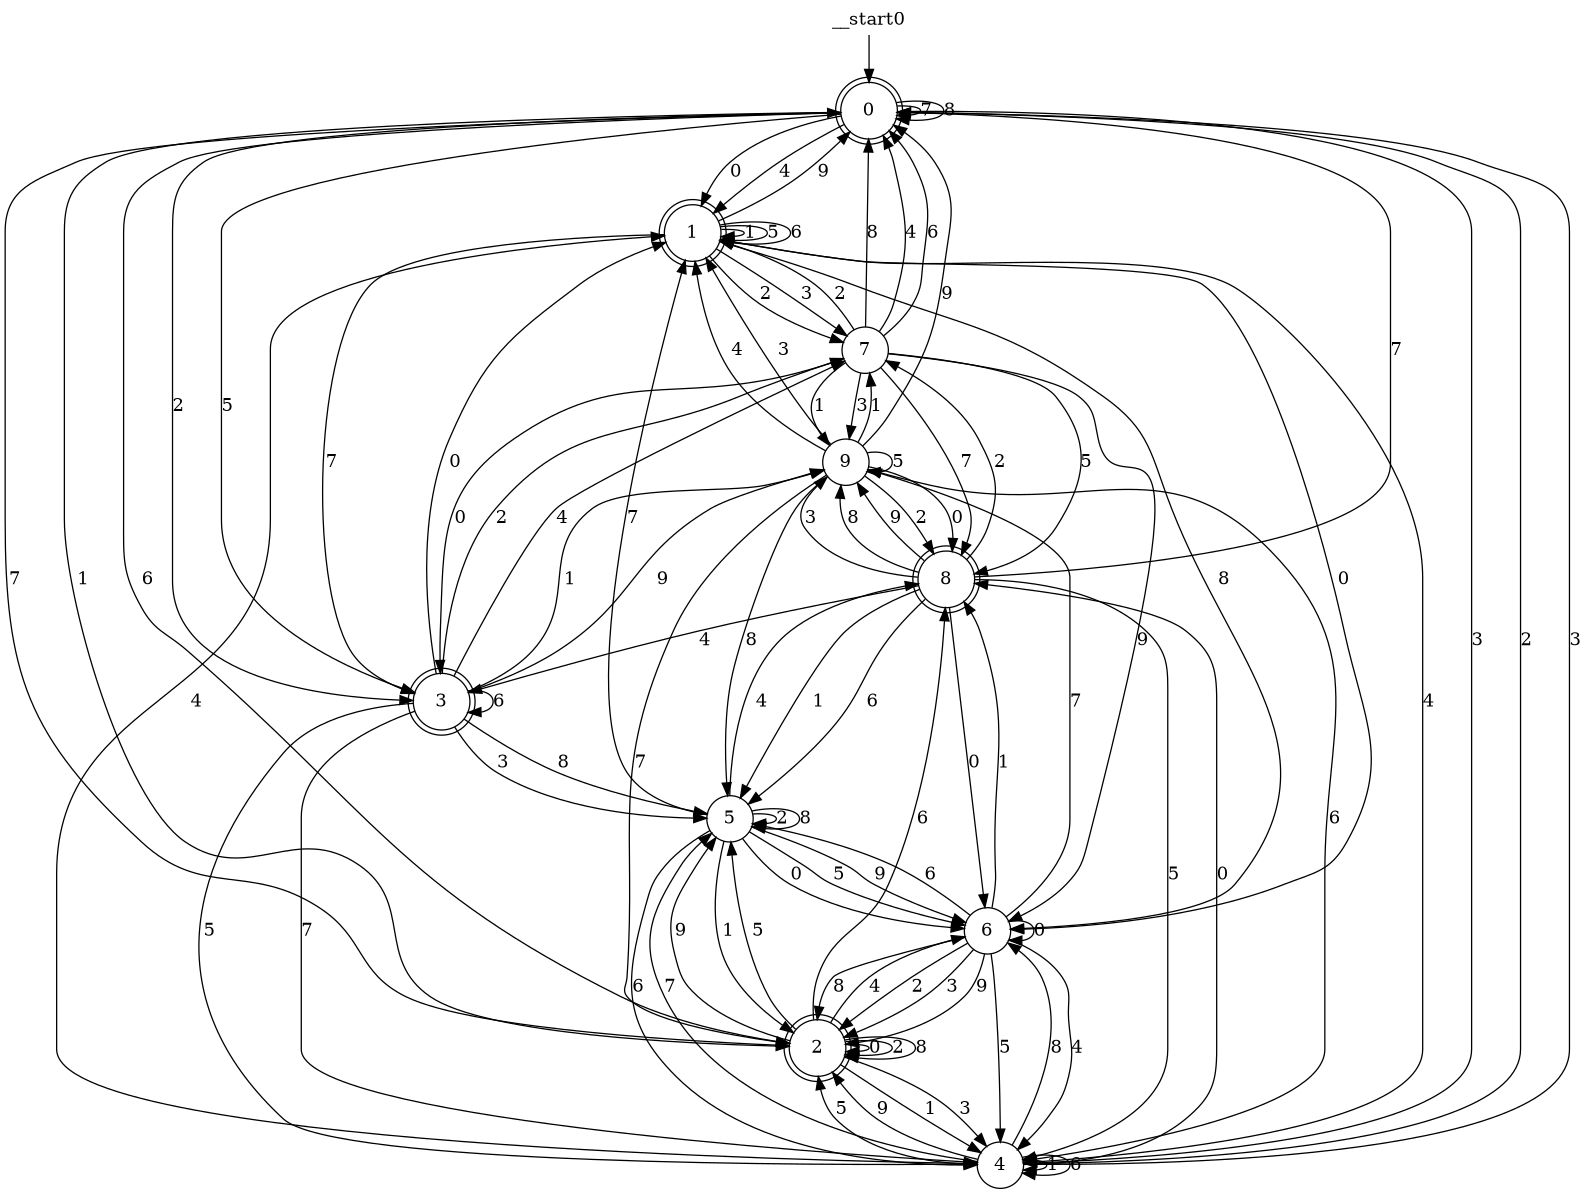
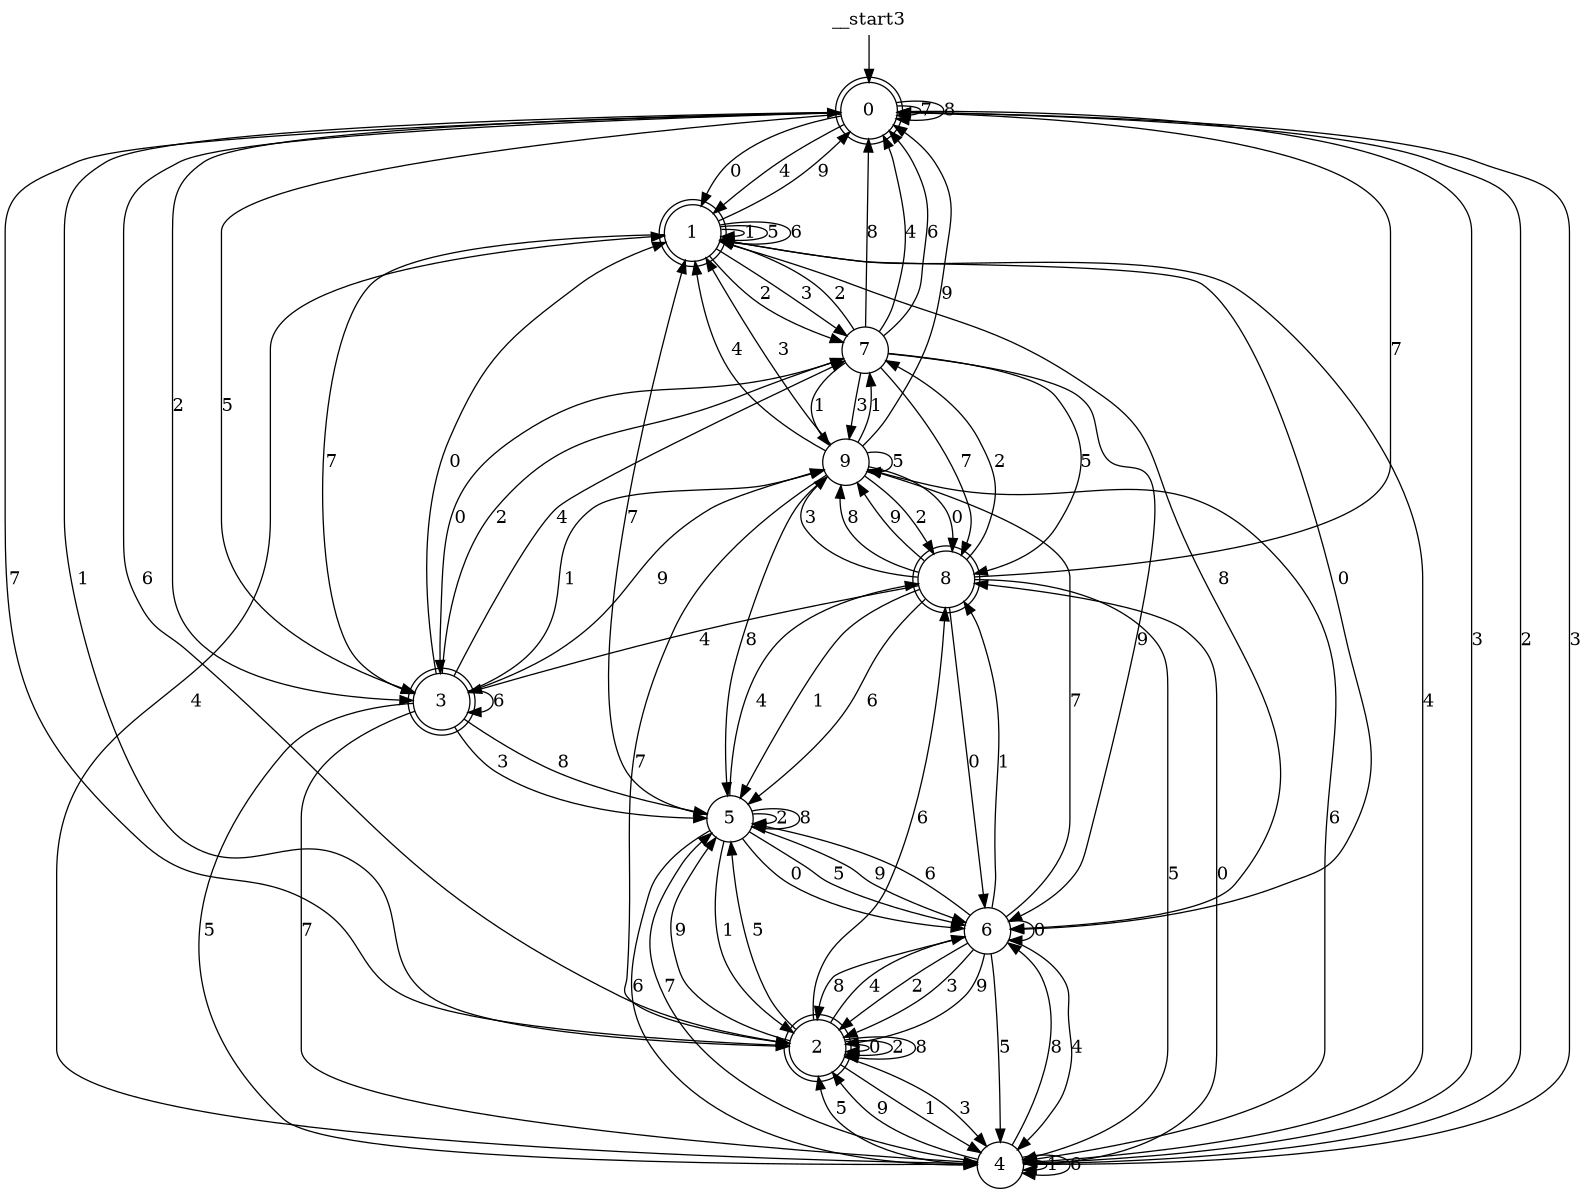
node "__start0": label "__start0" -> "__start3"
